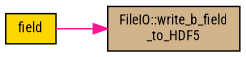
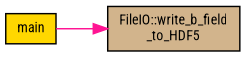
node "field": label "field" -> "main"
